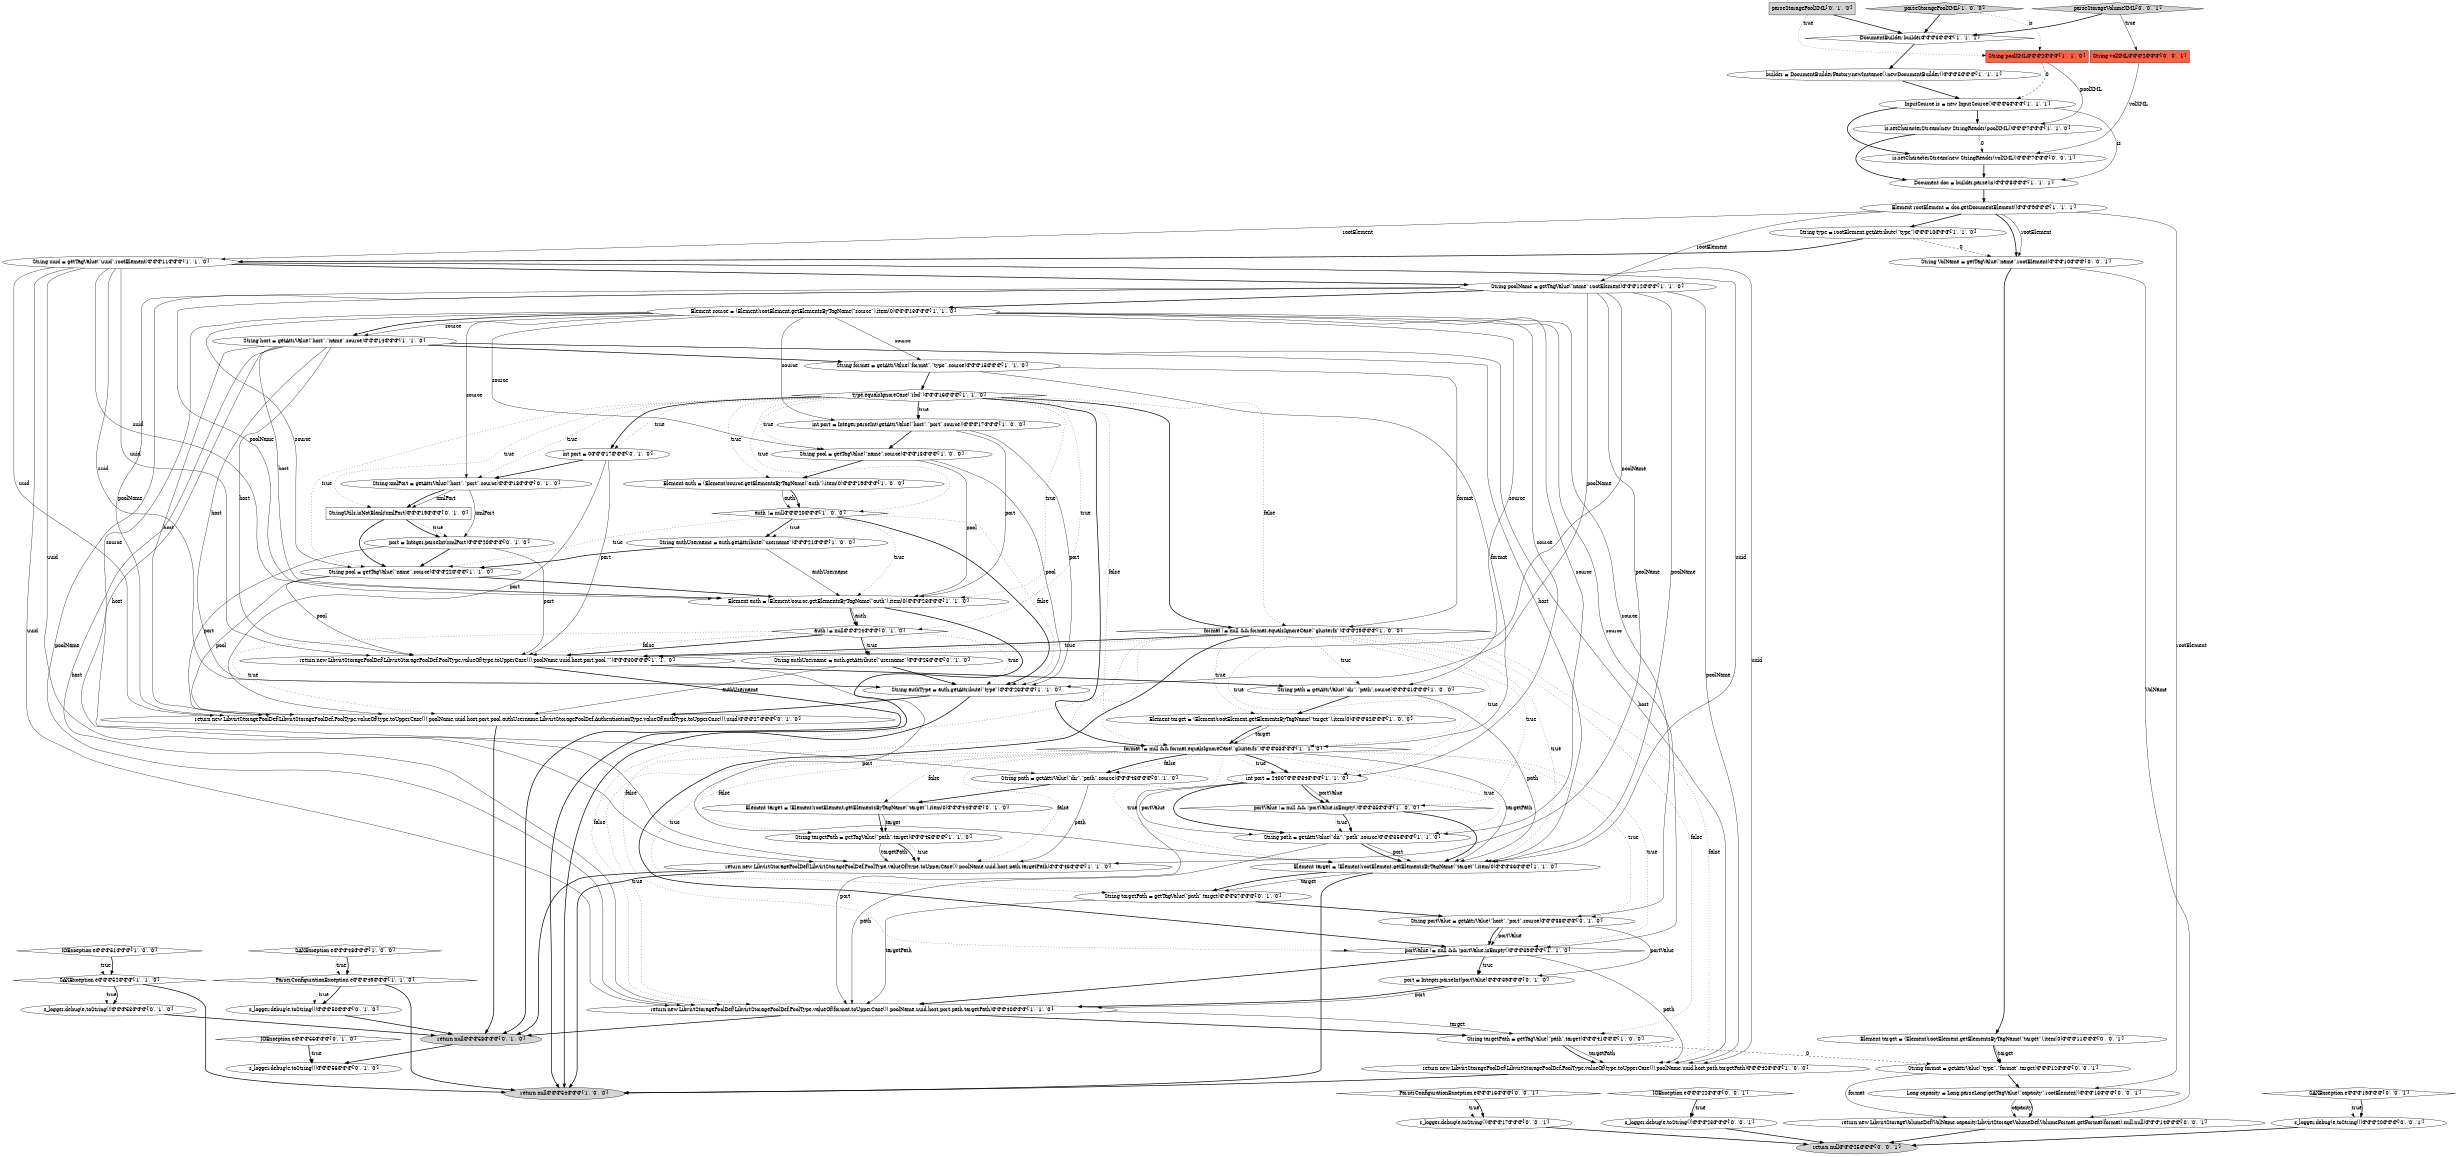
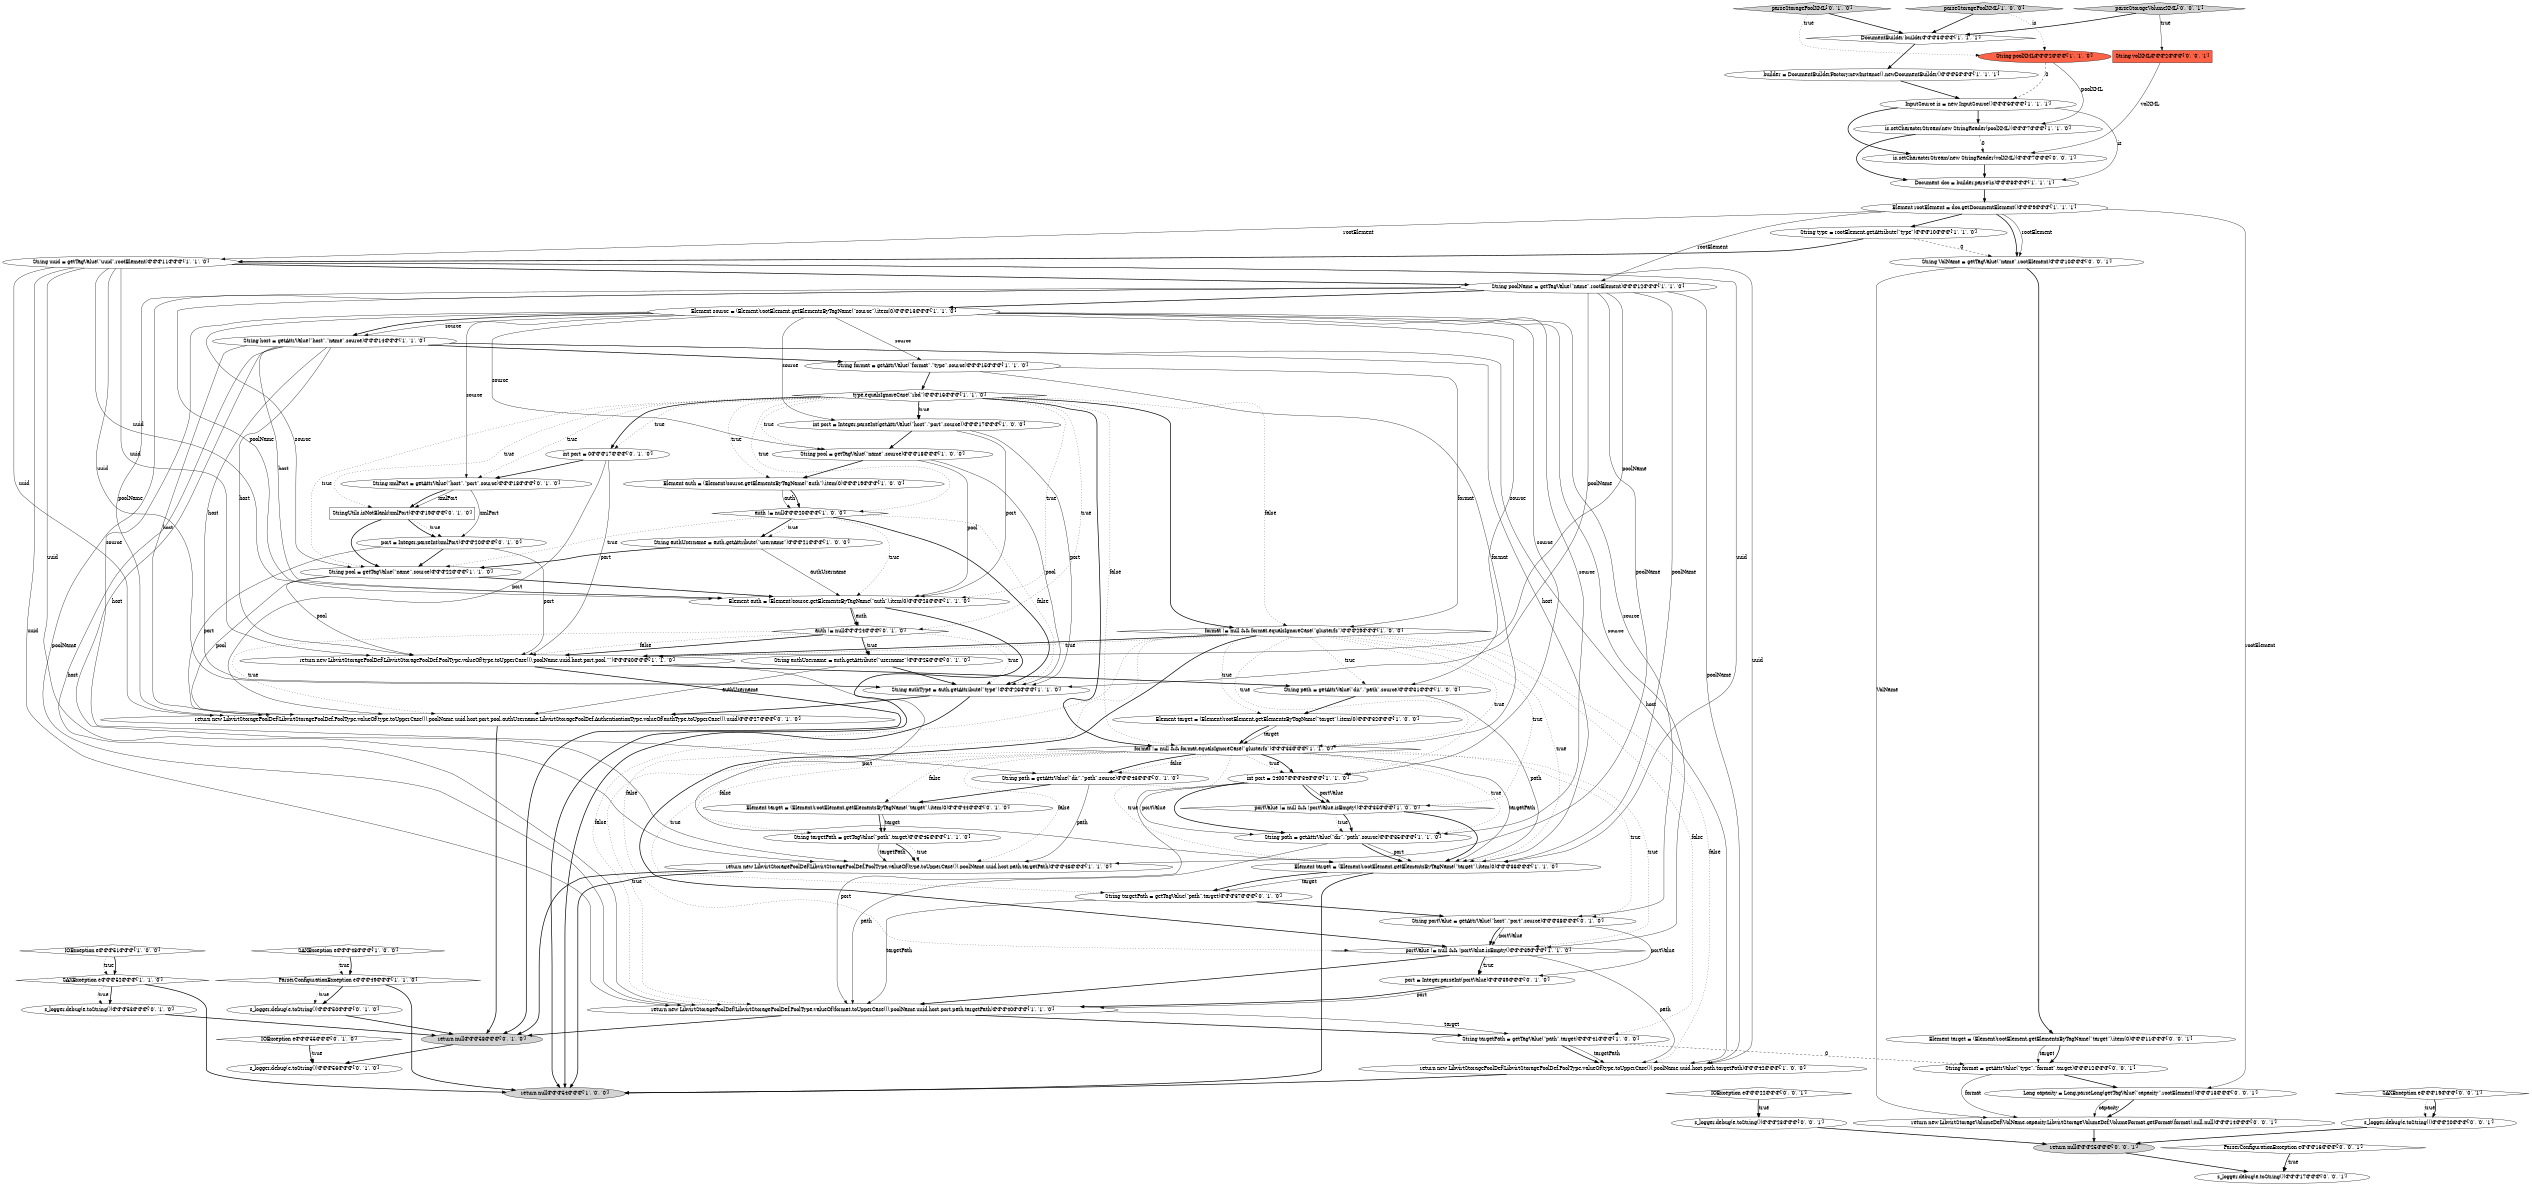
node "parseStoragePoolXML['0', '1', '0']": shape box -> diamond
node "String poolXML@@@2@@@['1', '1', '0']": shape box -> ellipse
edge "s_logger.debug(e.toString())@@@17@@@['0', '0', '1']" -> "return null@@@25@@@['0', '0', '1']": reversed
